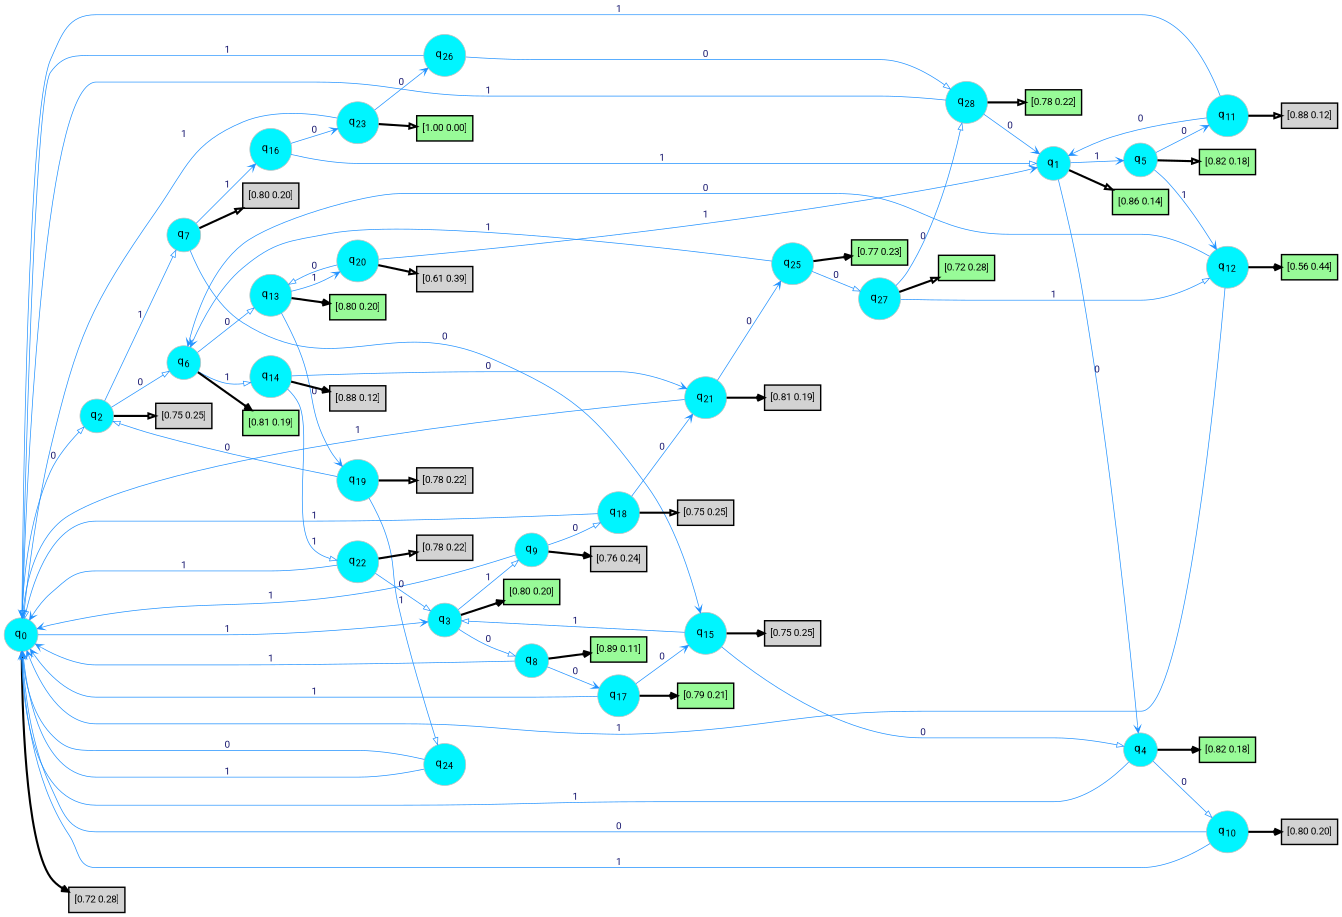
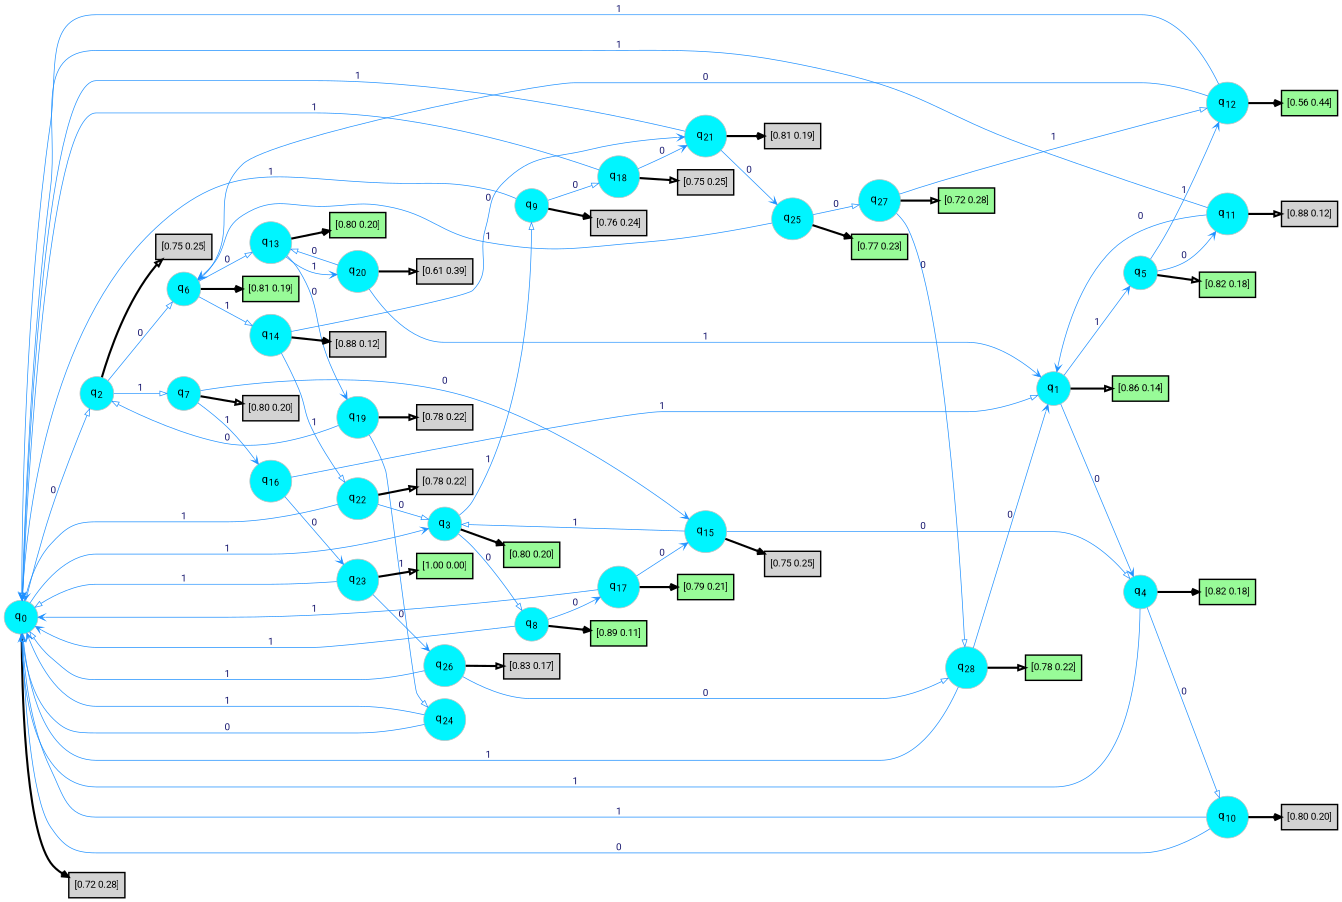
node "[0.83 0.17]": added
